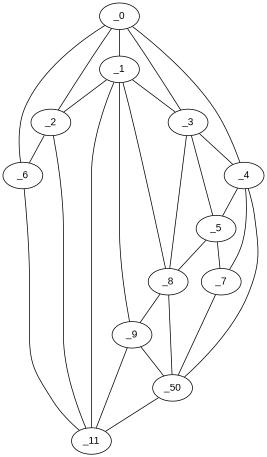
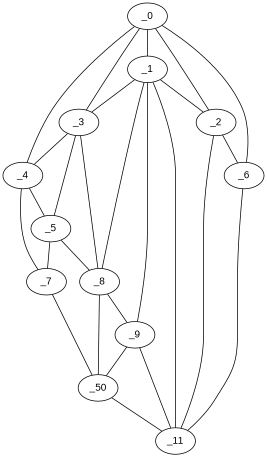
edge "_4" -- "_50": removed
